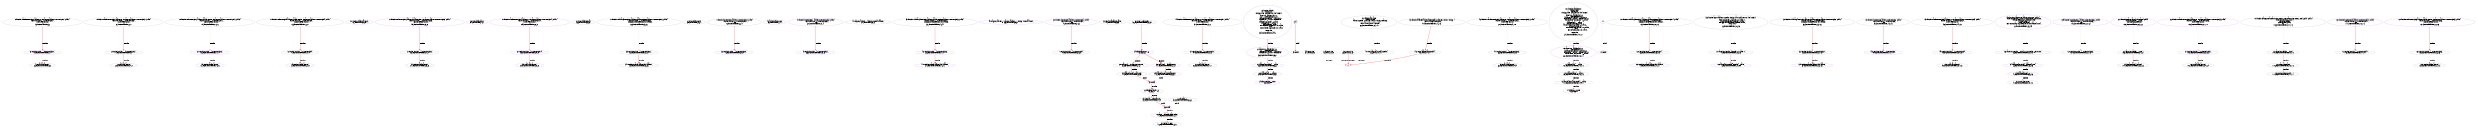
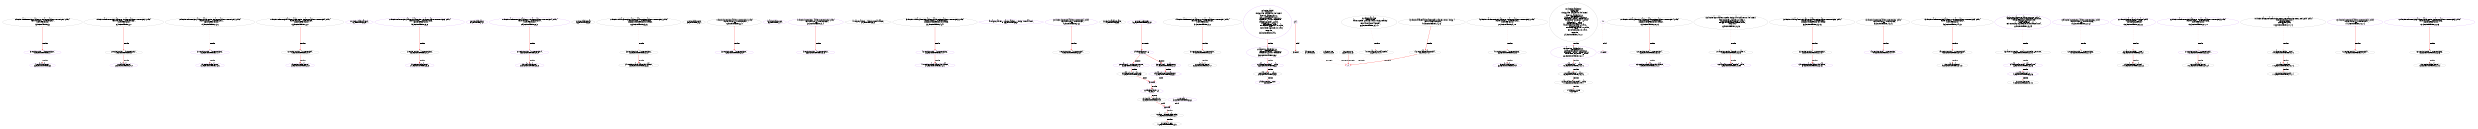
edge "58_ owner=msg.sender; 425-expression_statement-59-59" -> "59_ if__initialAmount<=0 431-if-60-66": label "next_line" -> "return_exit"
